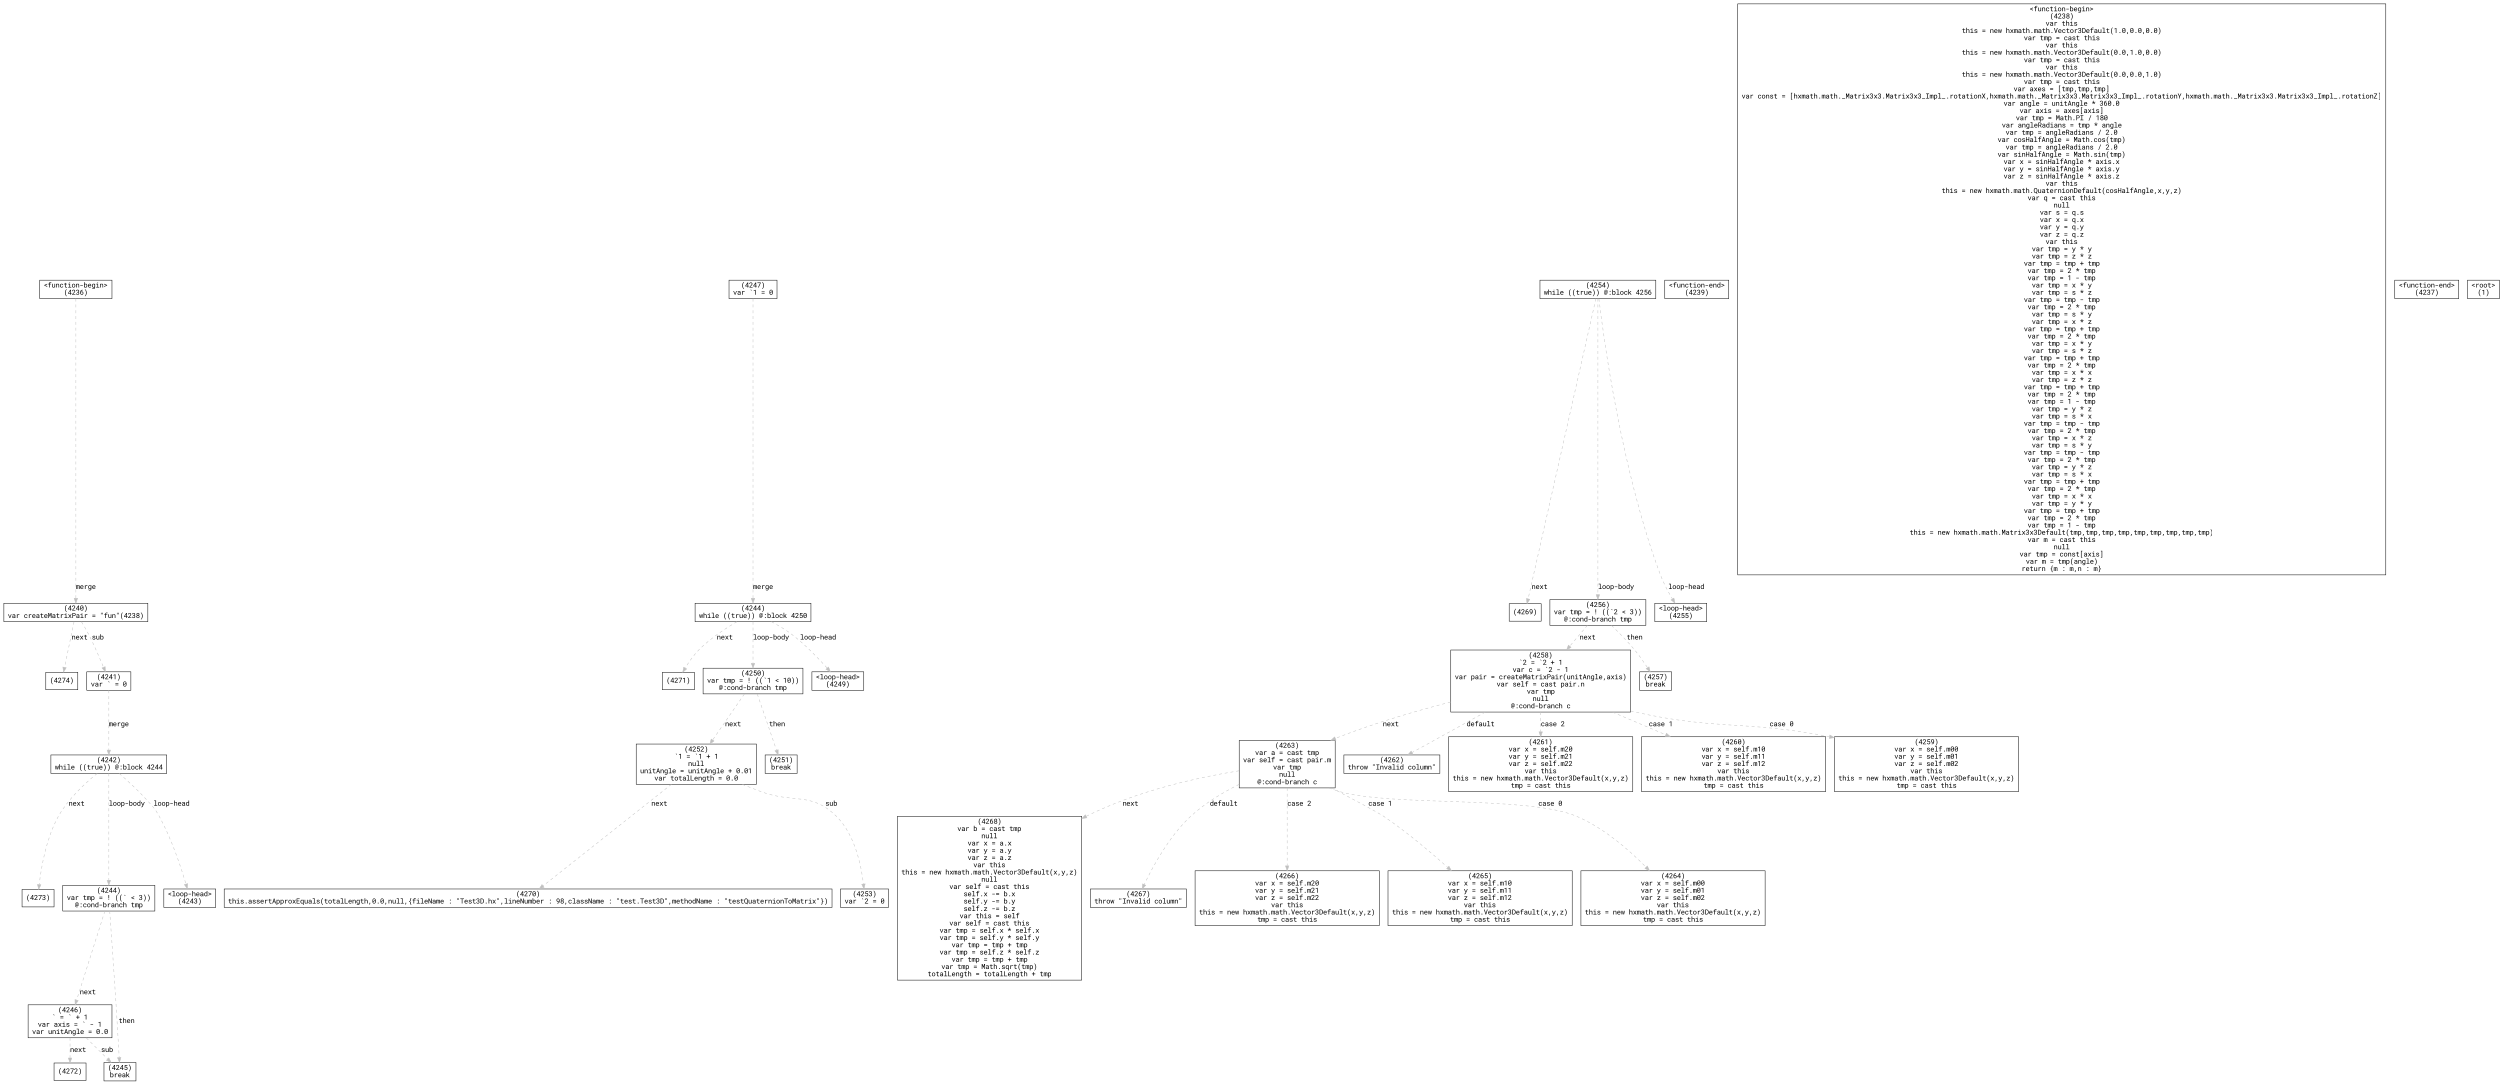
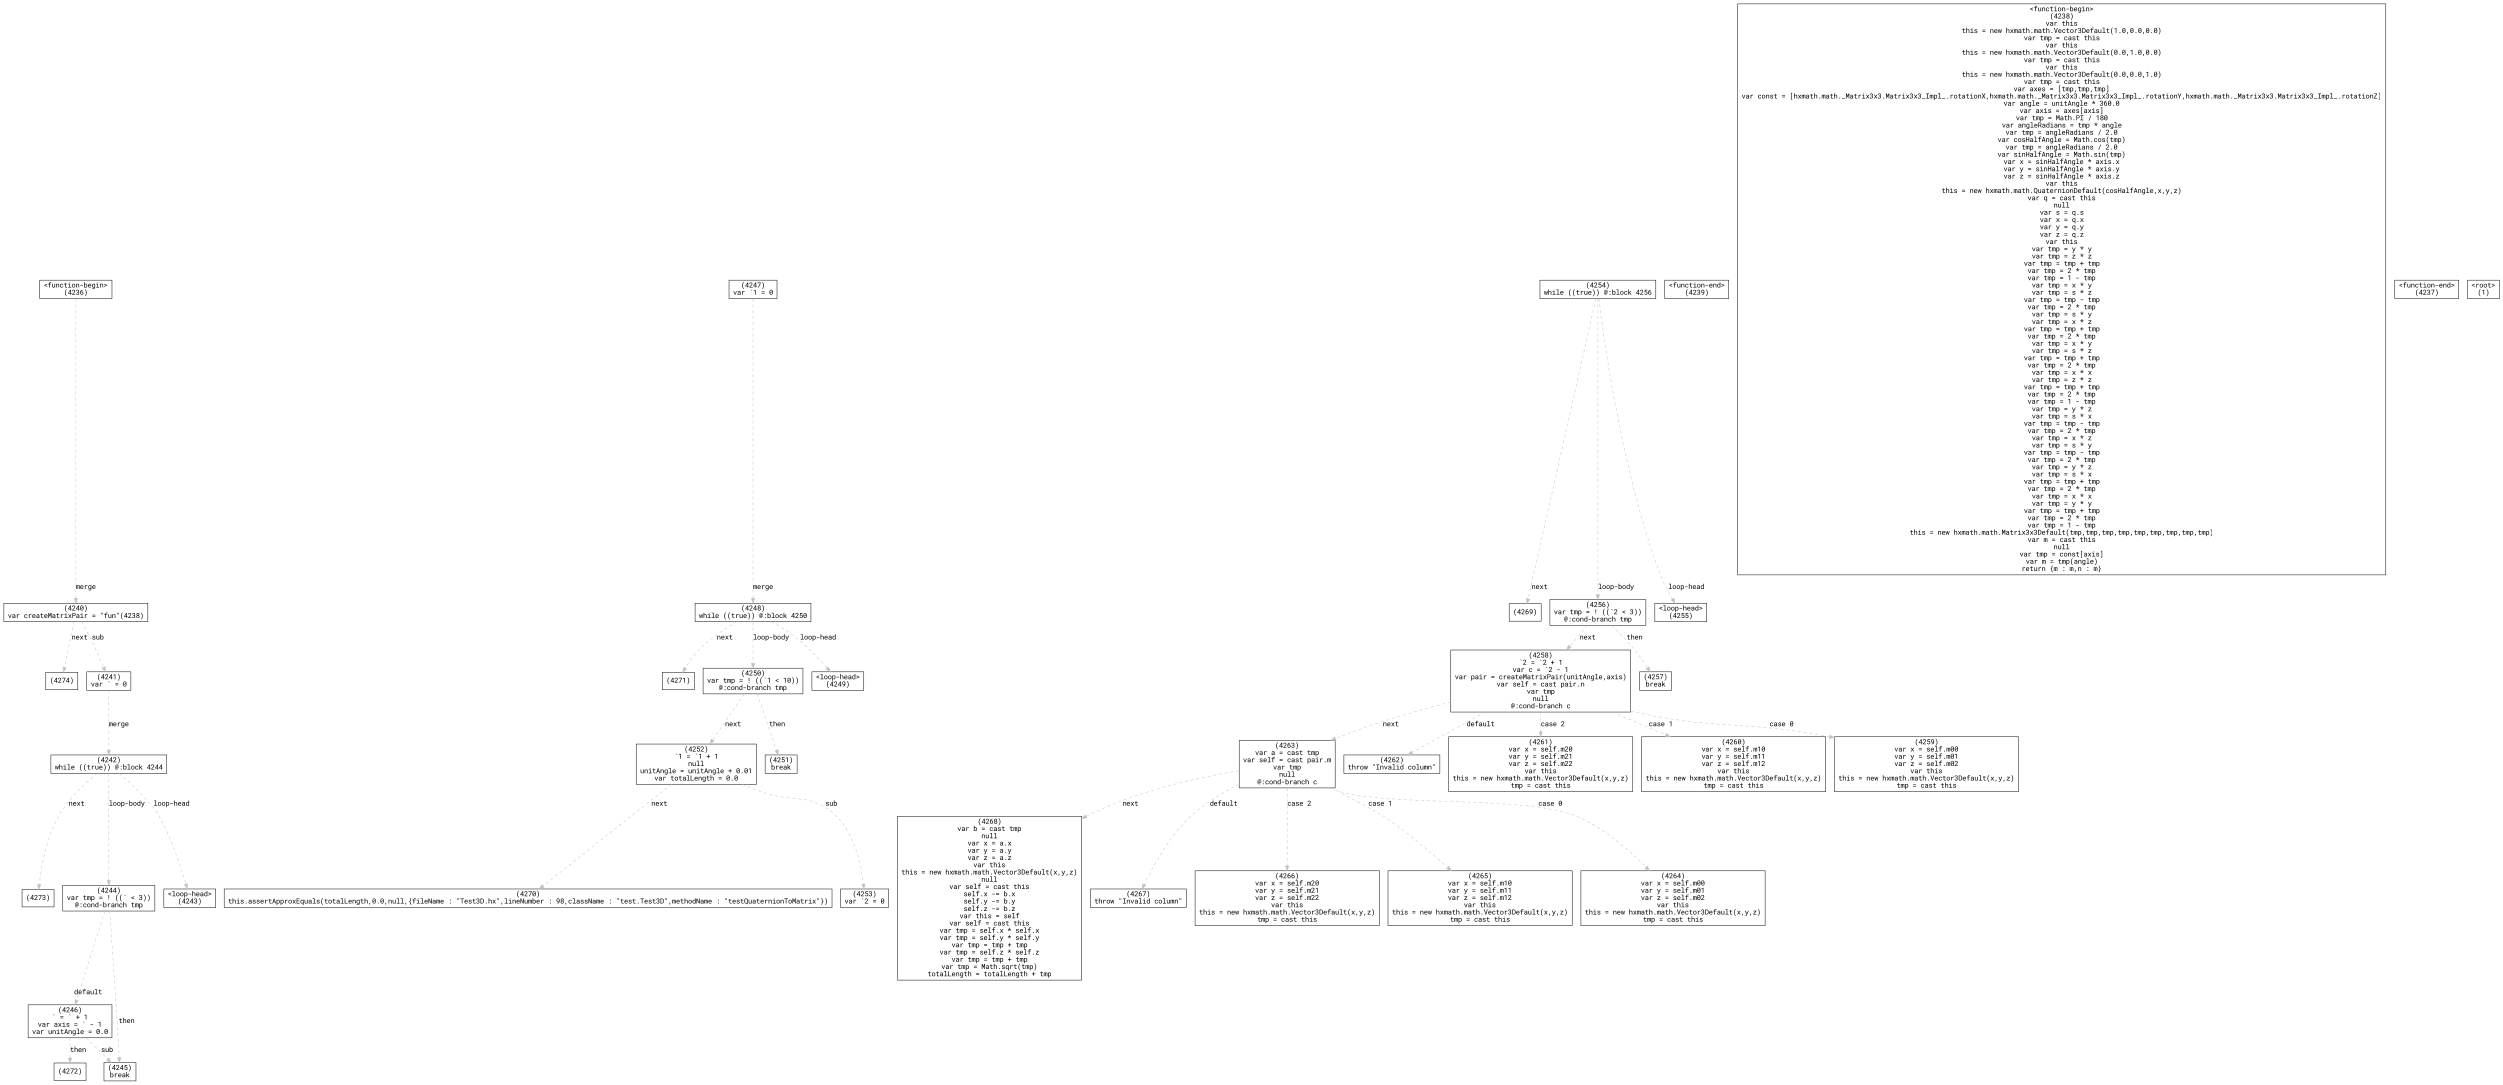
node "(4244) while ((true)) @:block 4250": label "(4244) while ((true)) @:block 4250" -> "(4248) while ((true)) @:block 4250"
edge "(4244) var tmp = ! ((` < 3)) @:cond-branch tmp" -> "(4246) ` = ` + 1 var axis = ` - 1 var unitAngle = 0.0": label "next" -> "default"
edge "(4246) ` = ` + 1 var axis = ` - 1 var unitAngle = 0.0" -> "(4272)": label "next" -> "then"
